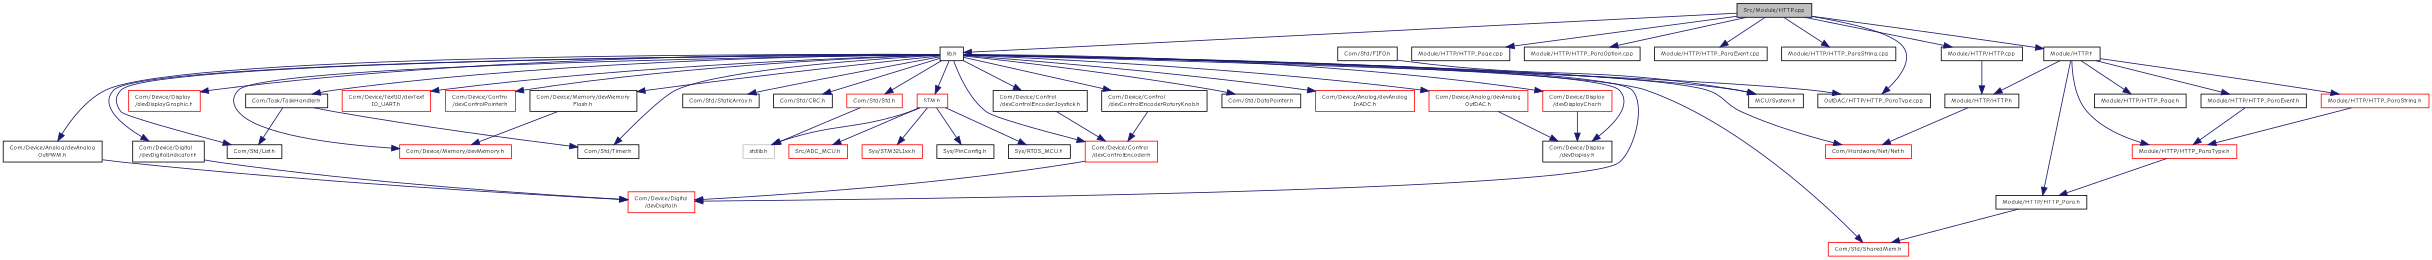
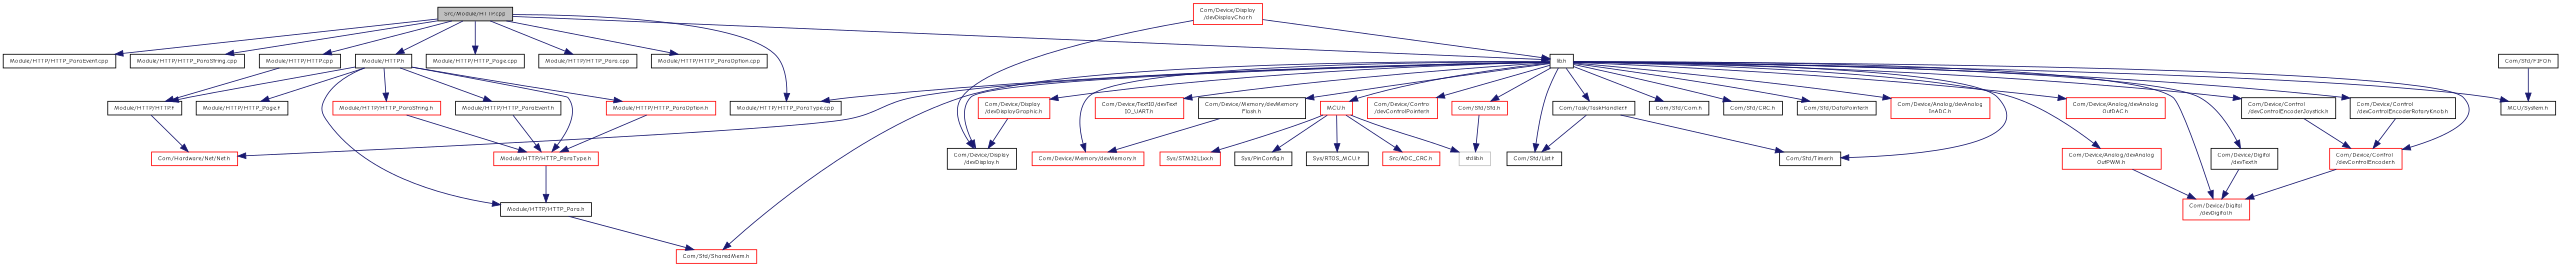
node "Module/HTTP/HTTP_Para.cpp": added
edge "lib.h" -> "Com/Device/Display /devDisplayChar.h": reversed
node "Com/Std/StaticArray.h": label "Com/Std/StaticArray.h" -> "Com/Std/Com.h"
node "STM.h": label "STM.h" -> "MCU.h"
node "OutDAC/HTTP/HTTP_ParaType.cpp": label "OutDAC/HTTP/HTTP_ParaType.cpp" -> "Module/HTTP/HTTP_ParaType.cpp"
node "Module/HTTP/HTTP_ParaOption.h": added
edge "Com/Device/Analog/devAnalog OutDAC.h" -> "Com/Device/Display /devDisplay.h": now "Com/Device/Display /devDisplayGraphic.h" -> "Com/Device/Display /devDisplay.h"
node "Com/Device/Analog/devAnalog OutPWM.h": color black -> red
node "Com/Device/Digital /devDigitalIndicator.h": label "Com/Device/Digital /devDigitalIndicator.h" -> "Com/Device/Digital /devText.h"
node "Src/ADC_MCU.h": label "Src/ADC_MCU.h" -> "Src/ADC_CRC.h"
